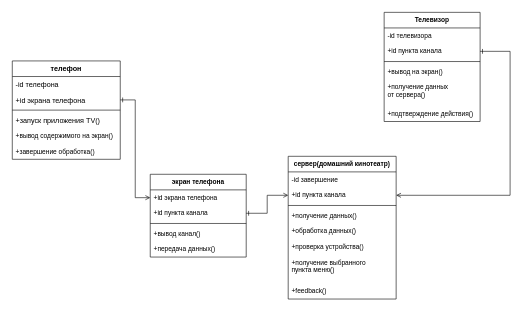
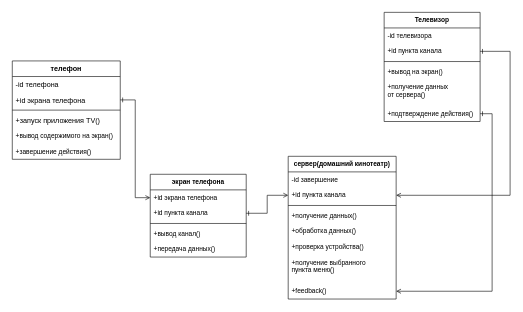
node "+завершение обработка()": label "+завершение обработка()" -> "+завершение действия()"
edge "+подтверждение действия()" -- "+feedback()": added
